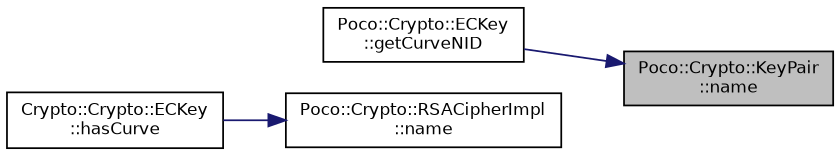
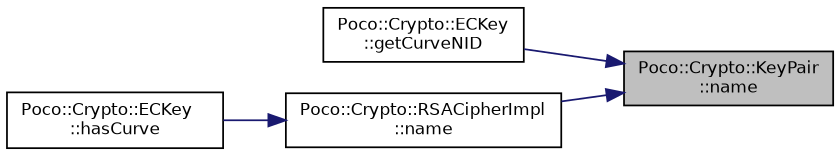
edge "Poco::Crypto::RSACipherImpl ::name" -> "Poco::Crypto::KeyPair ::name": added
node "Crypto::Crypto::ECKey ::hasCurve": label "Crypto::Crypto::ECKey ::hasCurve" -> "Poco::Crypto::ECKey ::hasCurve"
